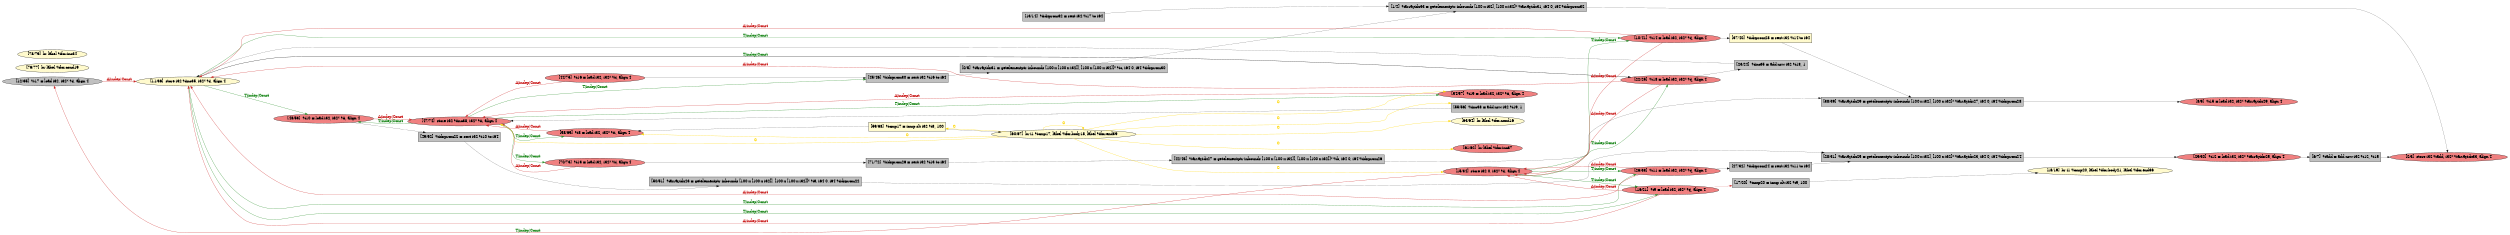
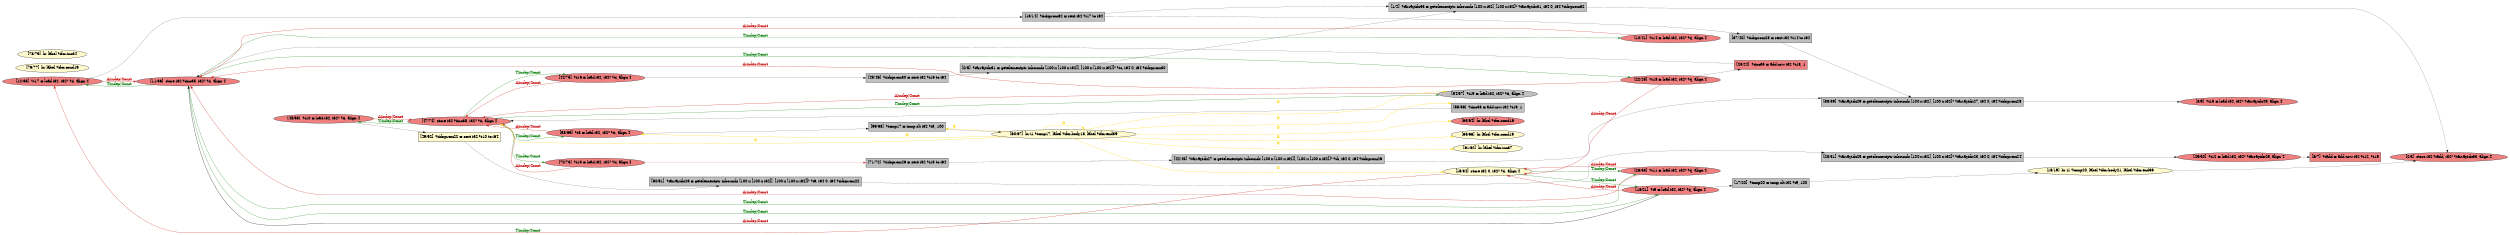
edge "[12/35]  %17 = load i32, i32* %j, align 4" -> "[13/14]  %idxprom32 = sext i32 %17 to i64": added
edge "[10/41]  %14 = load i32, i32* %j, align 4" -> "[37/40]  %idxprom28 = sext i32 %14 to i64": now "[13/14]  %idxprom32 = sext i32 %17 to i64" -> "[37/40]  %idxprom28 = sext i32 %14 to i64"
node "[37/40]  %idxprom28 = sext i32 %14 to i64": fillcolor lemonchiffon -> grey
edge "[11/36]  store i32 %inc35, i32* %j, align 4" -> "[22/25]  %18 = load i32, i32* %j, align 4": color black -> forestgreen
node "[23/24]  %inc35 = add nsw i32 %18, 1": fillcolor grey -> lightcoral
node "[12/35]  %17 = load i32, i32* %j, align 4": fillcolor grey -> lightcoral
node "[11/36]  store i32 %inc35, i32* %j, align 4": fillcolor lemonchiffon -> lightcoral
edge "[47/74]  store i32 %inc38, i32* %i, align 4" -> "[45/46]  %idxprom30 = sext i32 %16 to i64": now "[47/74]  store i32 %inc38, i32* %i, align 4" -> "[44/75]  %16 = load i32, i32* %i, align 4"
node "[54/57]  %19 = load i32, i32* %i, align 4": fillcolor lightcoral -> grey
edge "[11/36]  store i32 %inc35, i32* %j, align 4" -> "[48/53]  %10 = load i32, i32* %i, align 4": now "[11/36]  store i32 %inc35, i32* %j, align 4" -> "[12/35]  %17 = load i32, i32* %j, align 4"
edge "[10/41]  %14 = load i32, i32* %j, align 4" -> "[15/34]  store i32 0, i32* %j, align 4": removed, label "A|indep|Const"
edge "[15/34]  store i32 0, i32* %j, align 4" -> "[10/41]  %14 = load i32, i32* %j, align 4": removed, label "T|indep|Const"
node "[63/64]  br label %for.cond16": fillcolor lemonchiffon -> lightcoral
node "[59/68]  %cmp17 = icmp slt i32 %8, 100": fillcolor lemonchiffon -> grey
edge "[59/68]  %cmp17 = icmp slt i32 %8, 100" -> "[58/69]  %8 = load i32, i32* %i, align 4": reversed
node "[65/66]  br label %for.cond19": added
node "[49/52]  %idxprom22 = sext i32 %10 to i64": fillcolor grey -> lemonchiffon
node "[61/62]  br label %for.inc37": fillcolor lightcoral -> lemonchiffon
edge "[15/34]  store i32 0, i32* %j, align 4" -> "[22/25]  %18 = load i32, i32* %j, align 4": removed, label "T|indep|Const"
node "[6/7]  %add = add nsw i32 %12, %15": fillcolor grey -> lightcoral
edge "[6/7]  %add = add nsw i32 %12, %15" -> "[2/3]  store i32 %add, i32* %arrayidx33, align 4": now "[18/19]  br i1 %cmp20, label %for.body21, label %for.end36" -> "[2/3]  store i32 %add, i32* %arrayidx33, align 4"
edge "[70/73]  %13 = load i32, i32* %i, align 4" -> "[71/72]  %idxprom26 = sext i32 %13 to i64": color black -> firebrick3
node "[27/32]  %idxprom24 = sext i32 %11 to i64": removed
node "[15/34]  store i32 0, i32* %j, align 4": fillcolor lightcoral -> lemonchiffon
edge "[16/21]  %9 = load i32, i32* %j, align 4" -> "[17/20]  %cmp20 = icmp slt i32 %9, 100": color firebrick3 -> black
edge "[16/21]  %9 = load i32, i32* %j, align 4" -> "[11/36]  store i32 %inc35, i32* %j, align 4": color firebrick3 -> black
